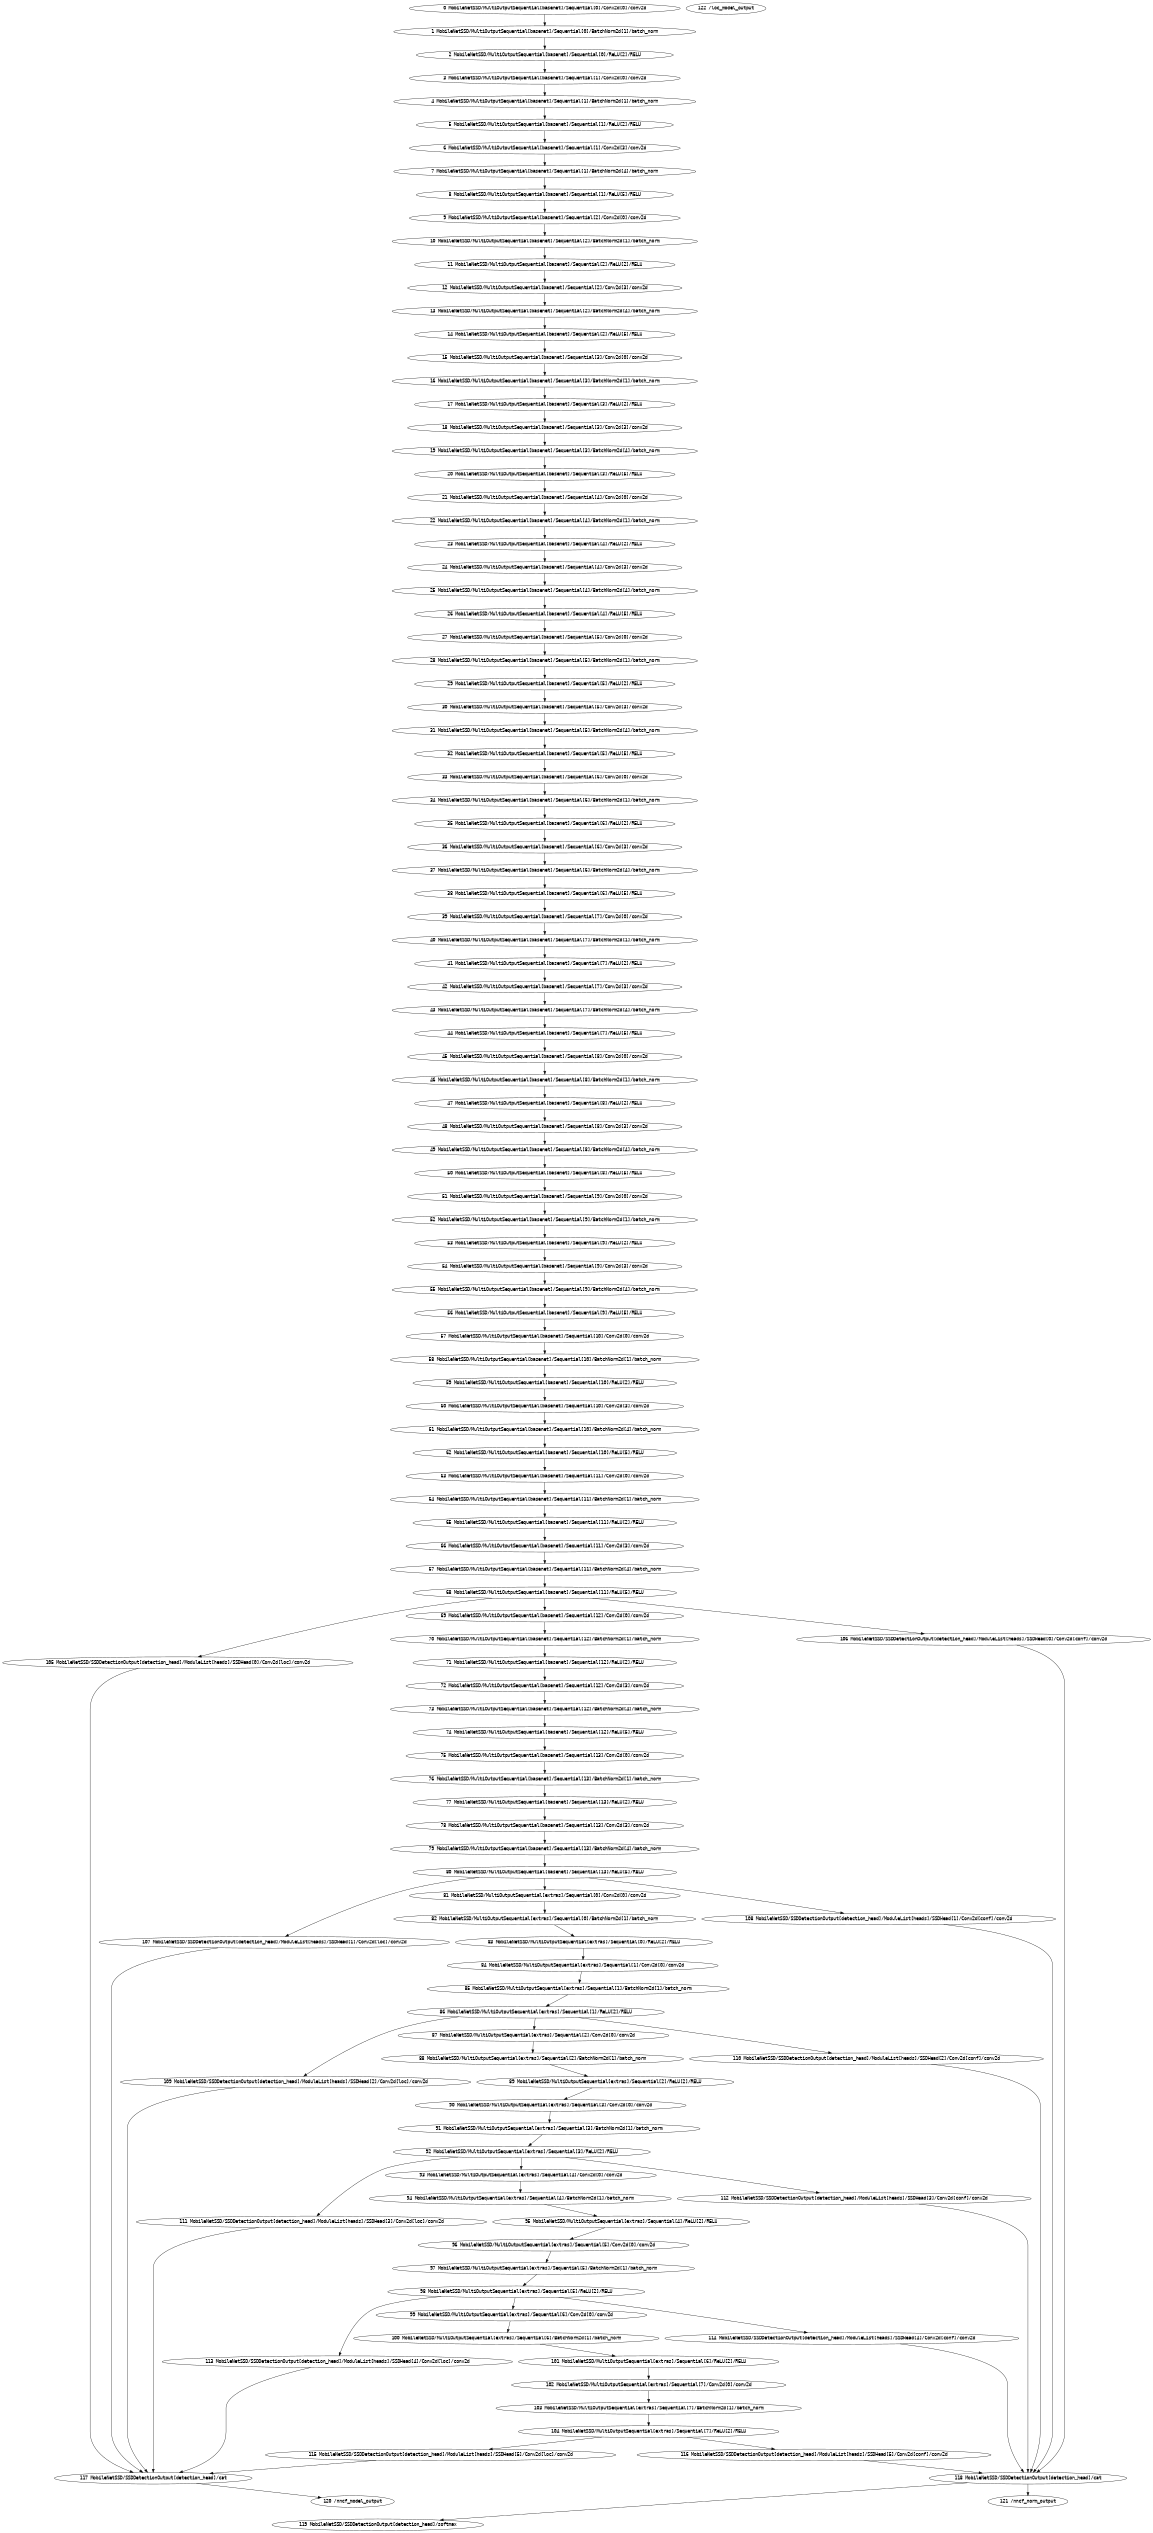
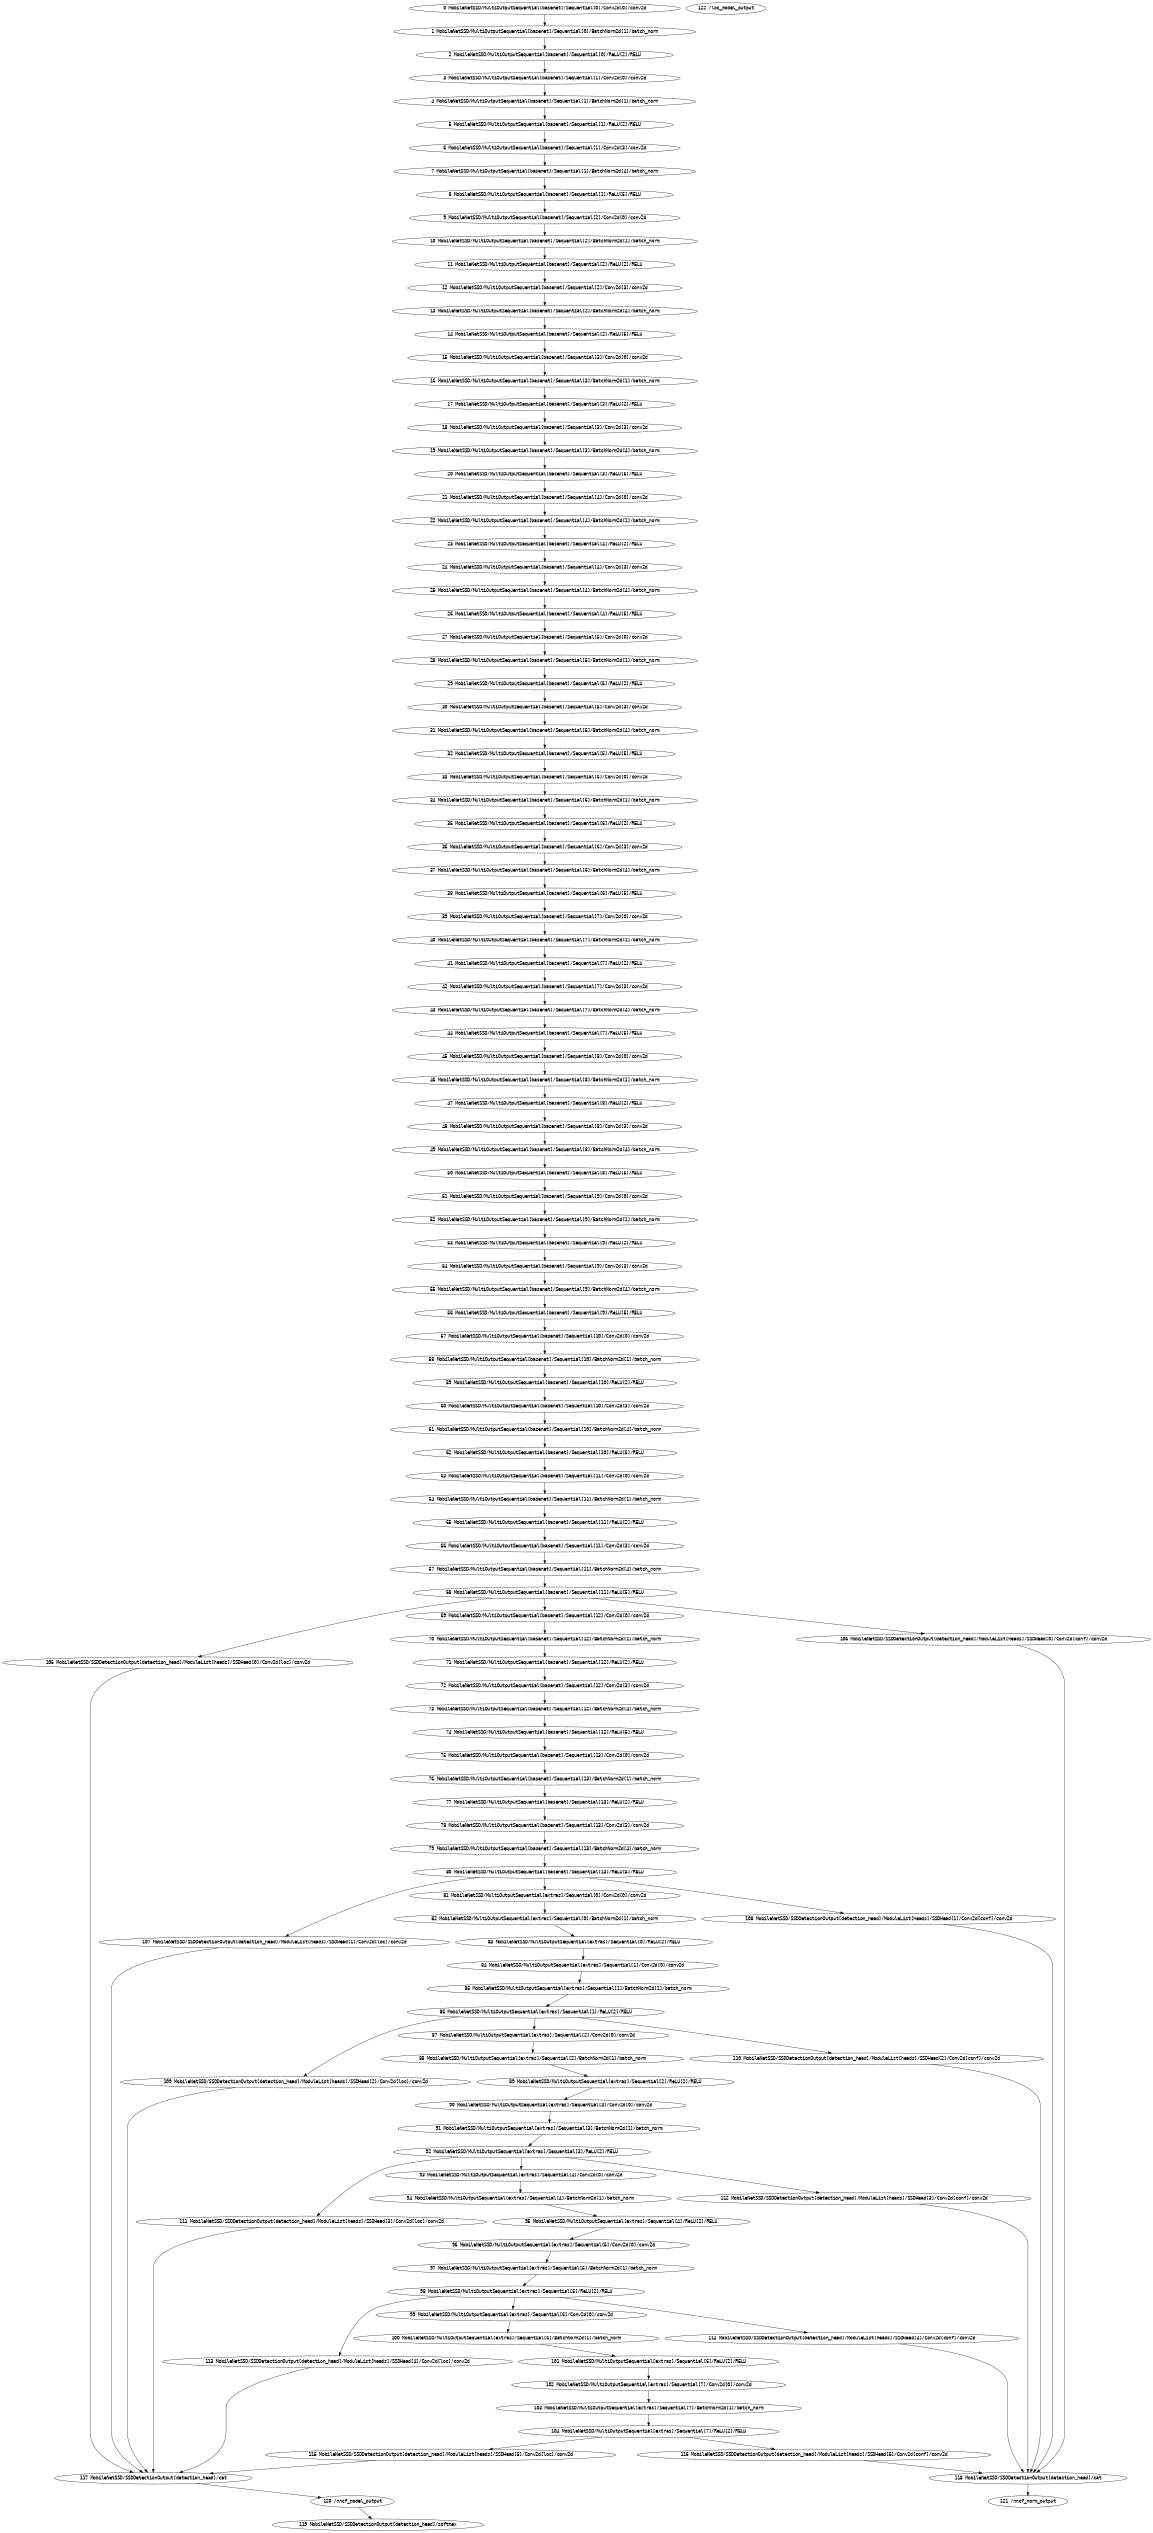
edge "118 MobileNetSSD/SSDDetectionOutput[detection_head]/cat" -> "119 MobileNetSSD/SSDDetectionOutput[detection_head]/softmax": now "120 /nncf_model_output" -> "119 MobileNetSSD/SSDDetectionOutput[detection_head]/softmax"
